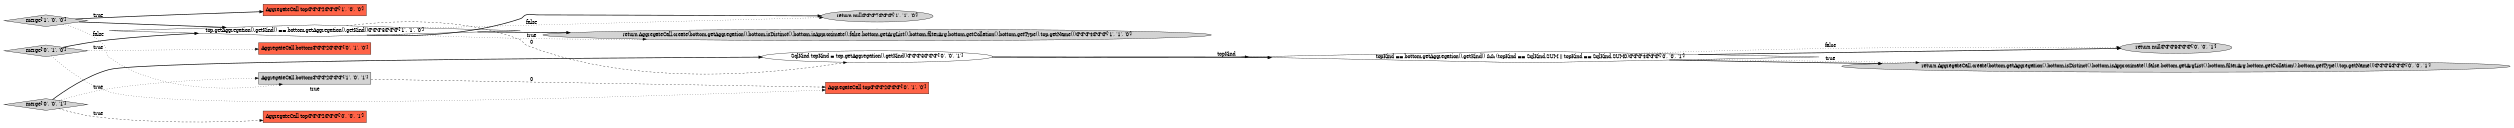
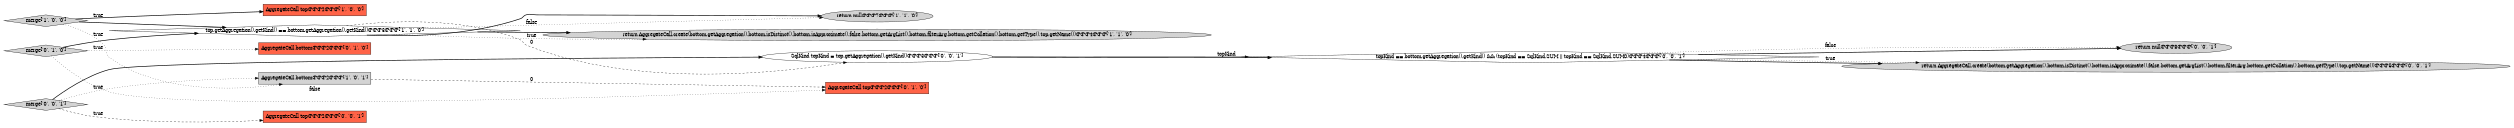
edge "merge['1', '0', '0']" -> "AggregateCall bottom@@@2@@@['1', '0', '1']": label "false" -> "true"
edge "merge['0', '1', '0']" -> "AggregateCall top@@@2@@@['0', '1', '0']": label "true" -> "false"
